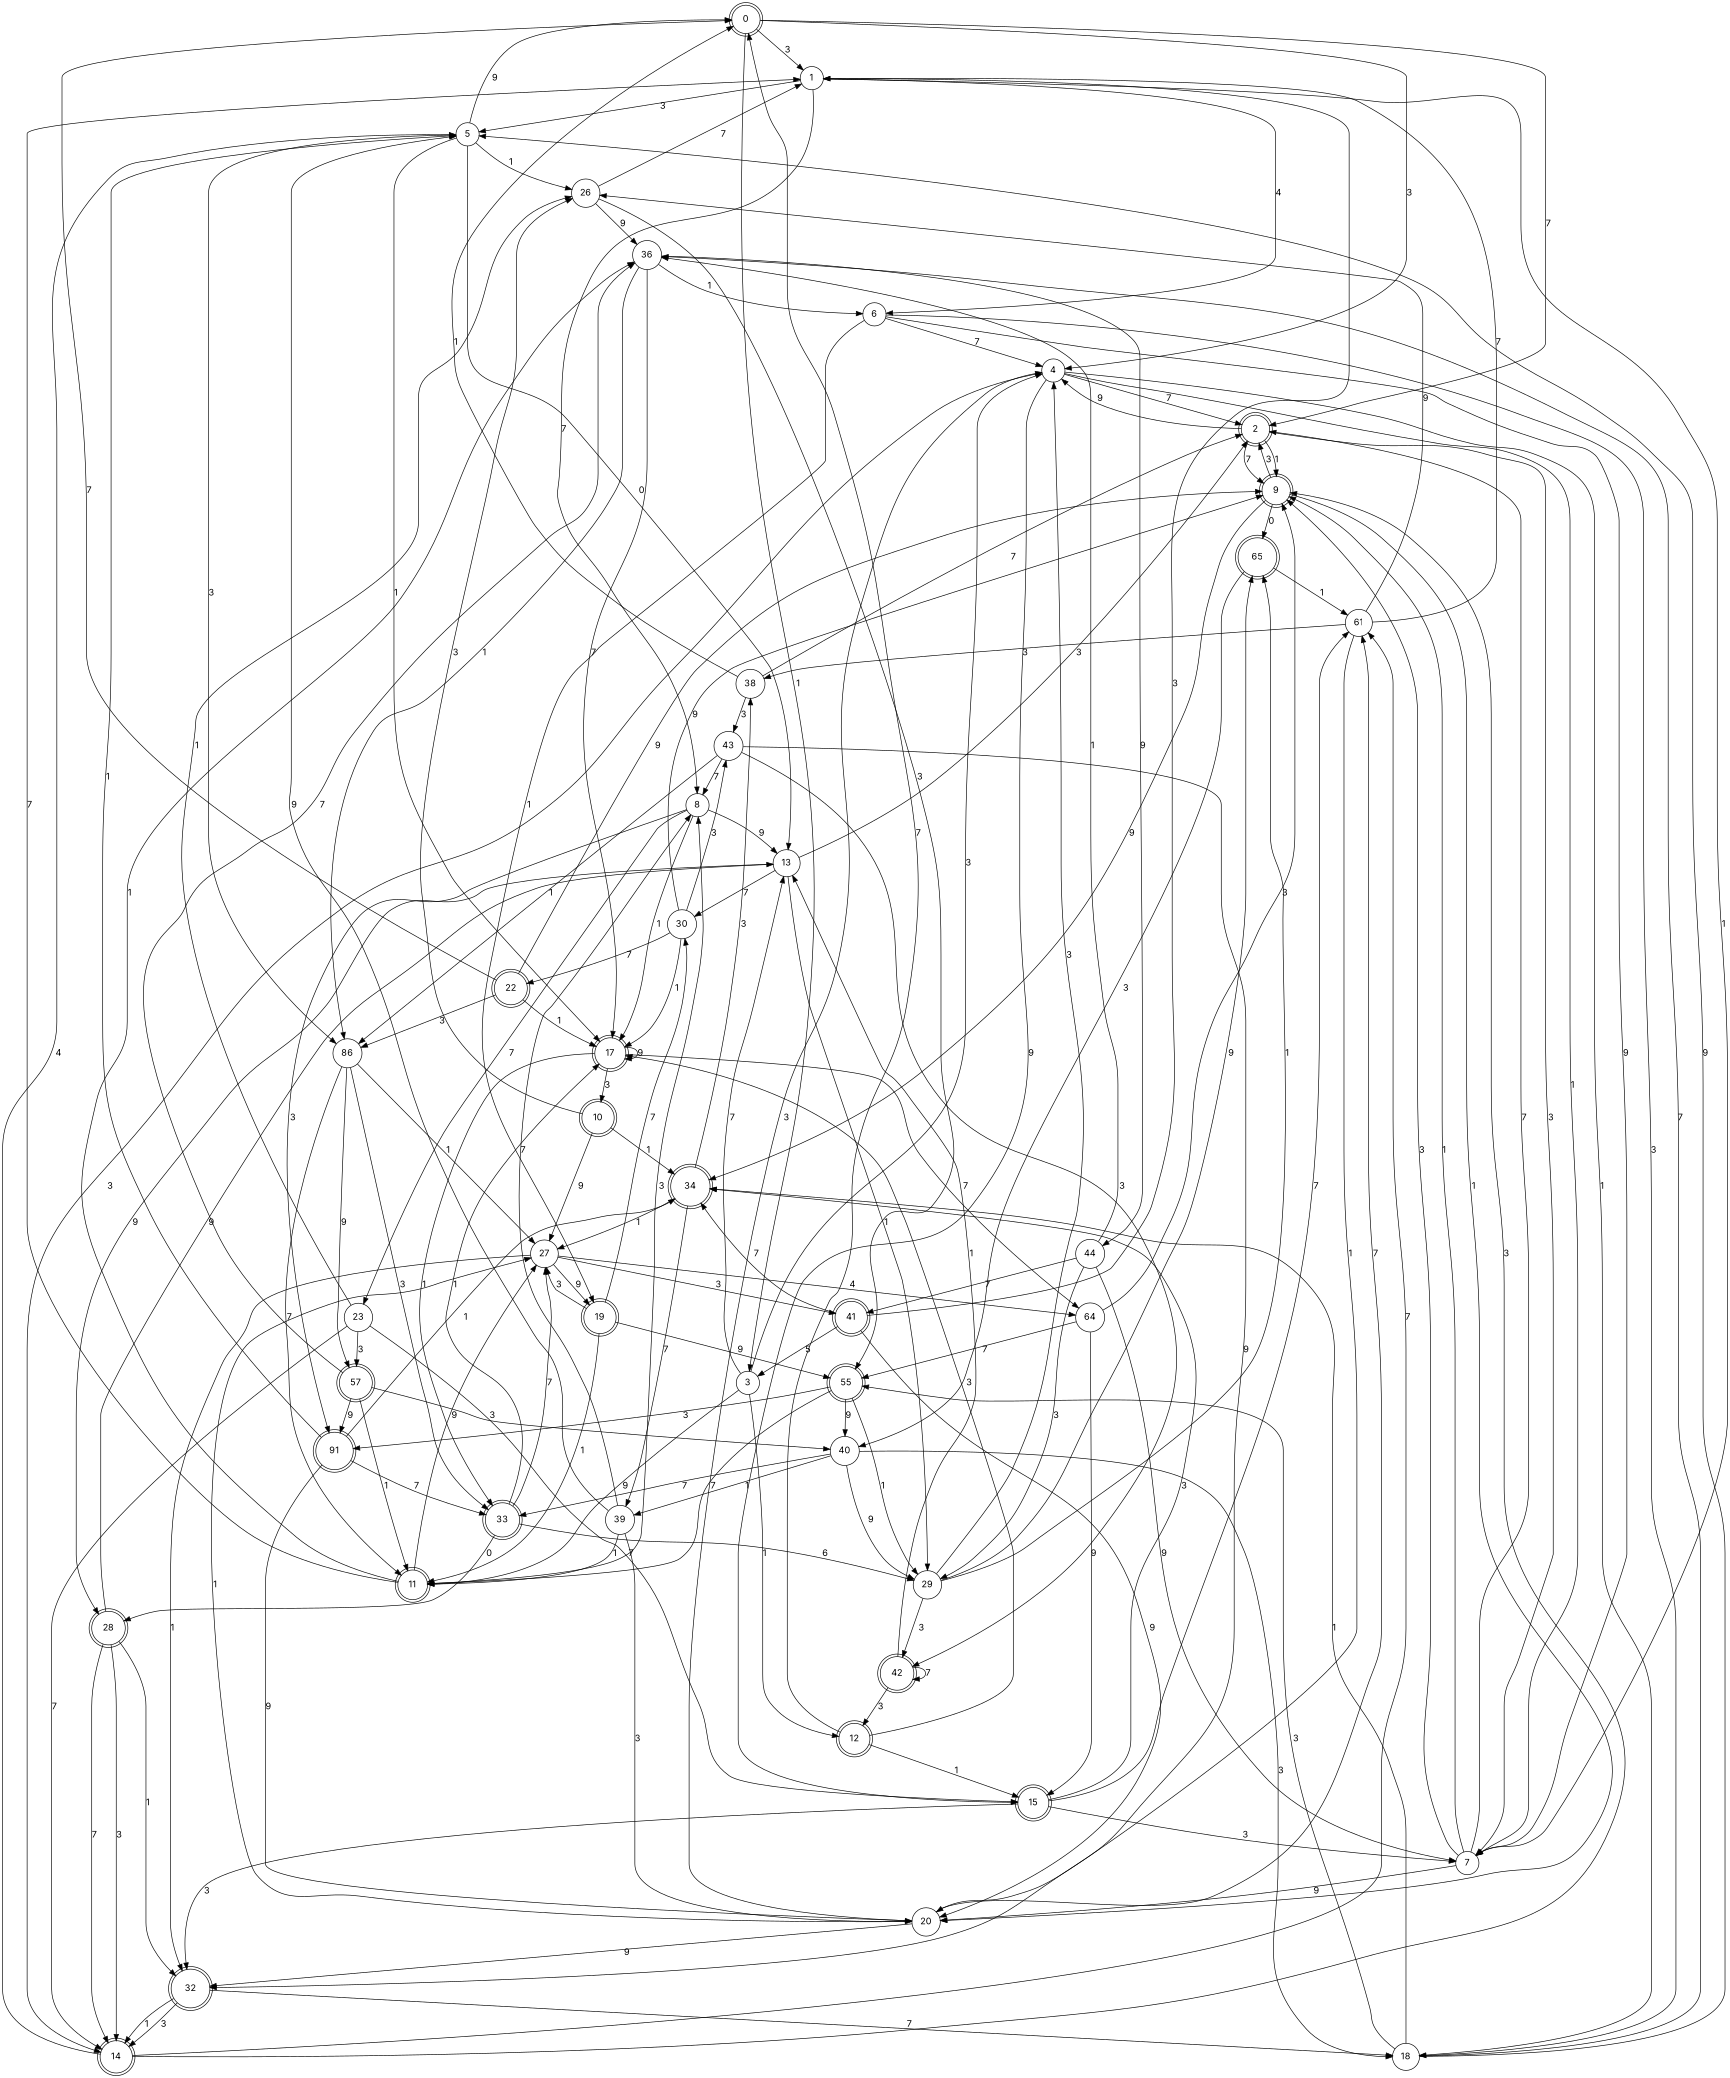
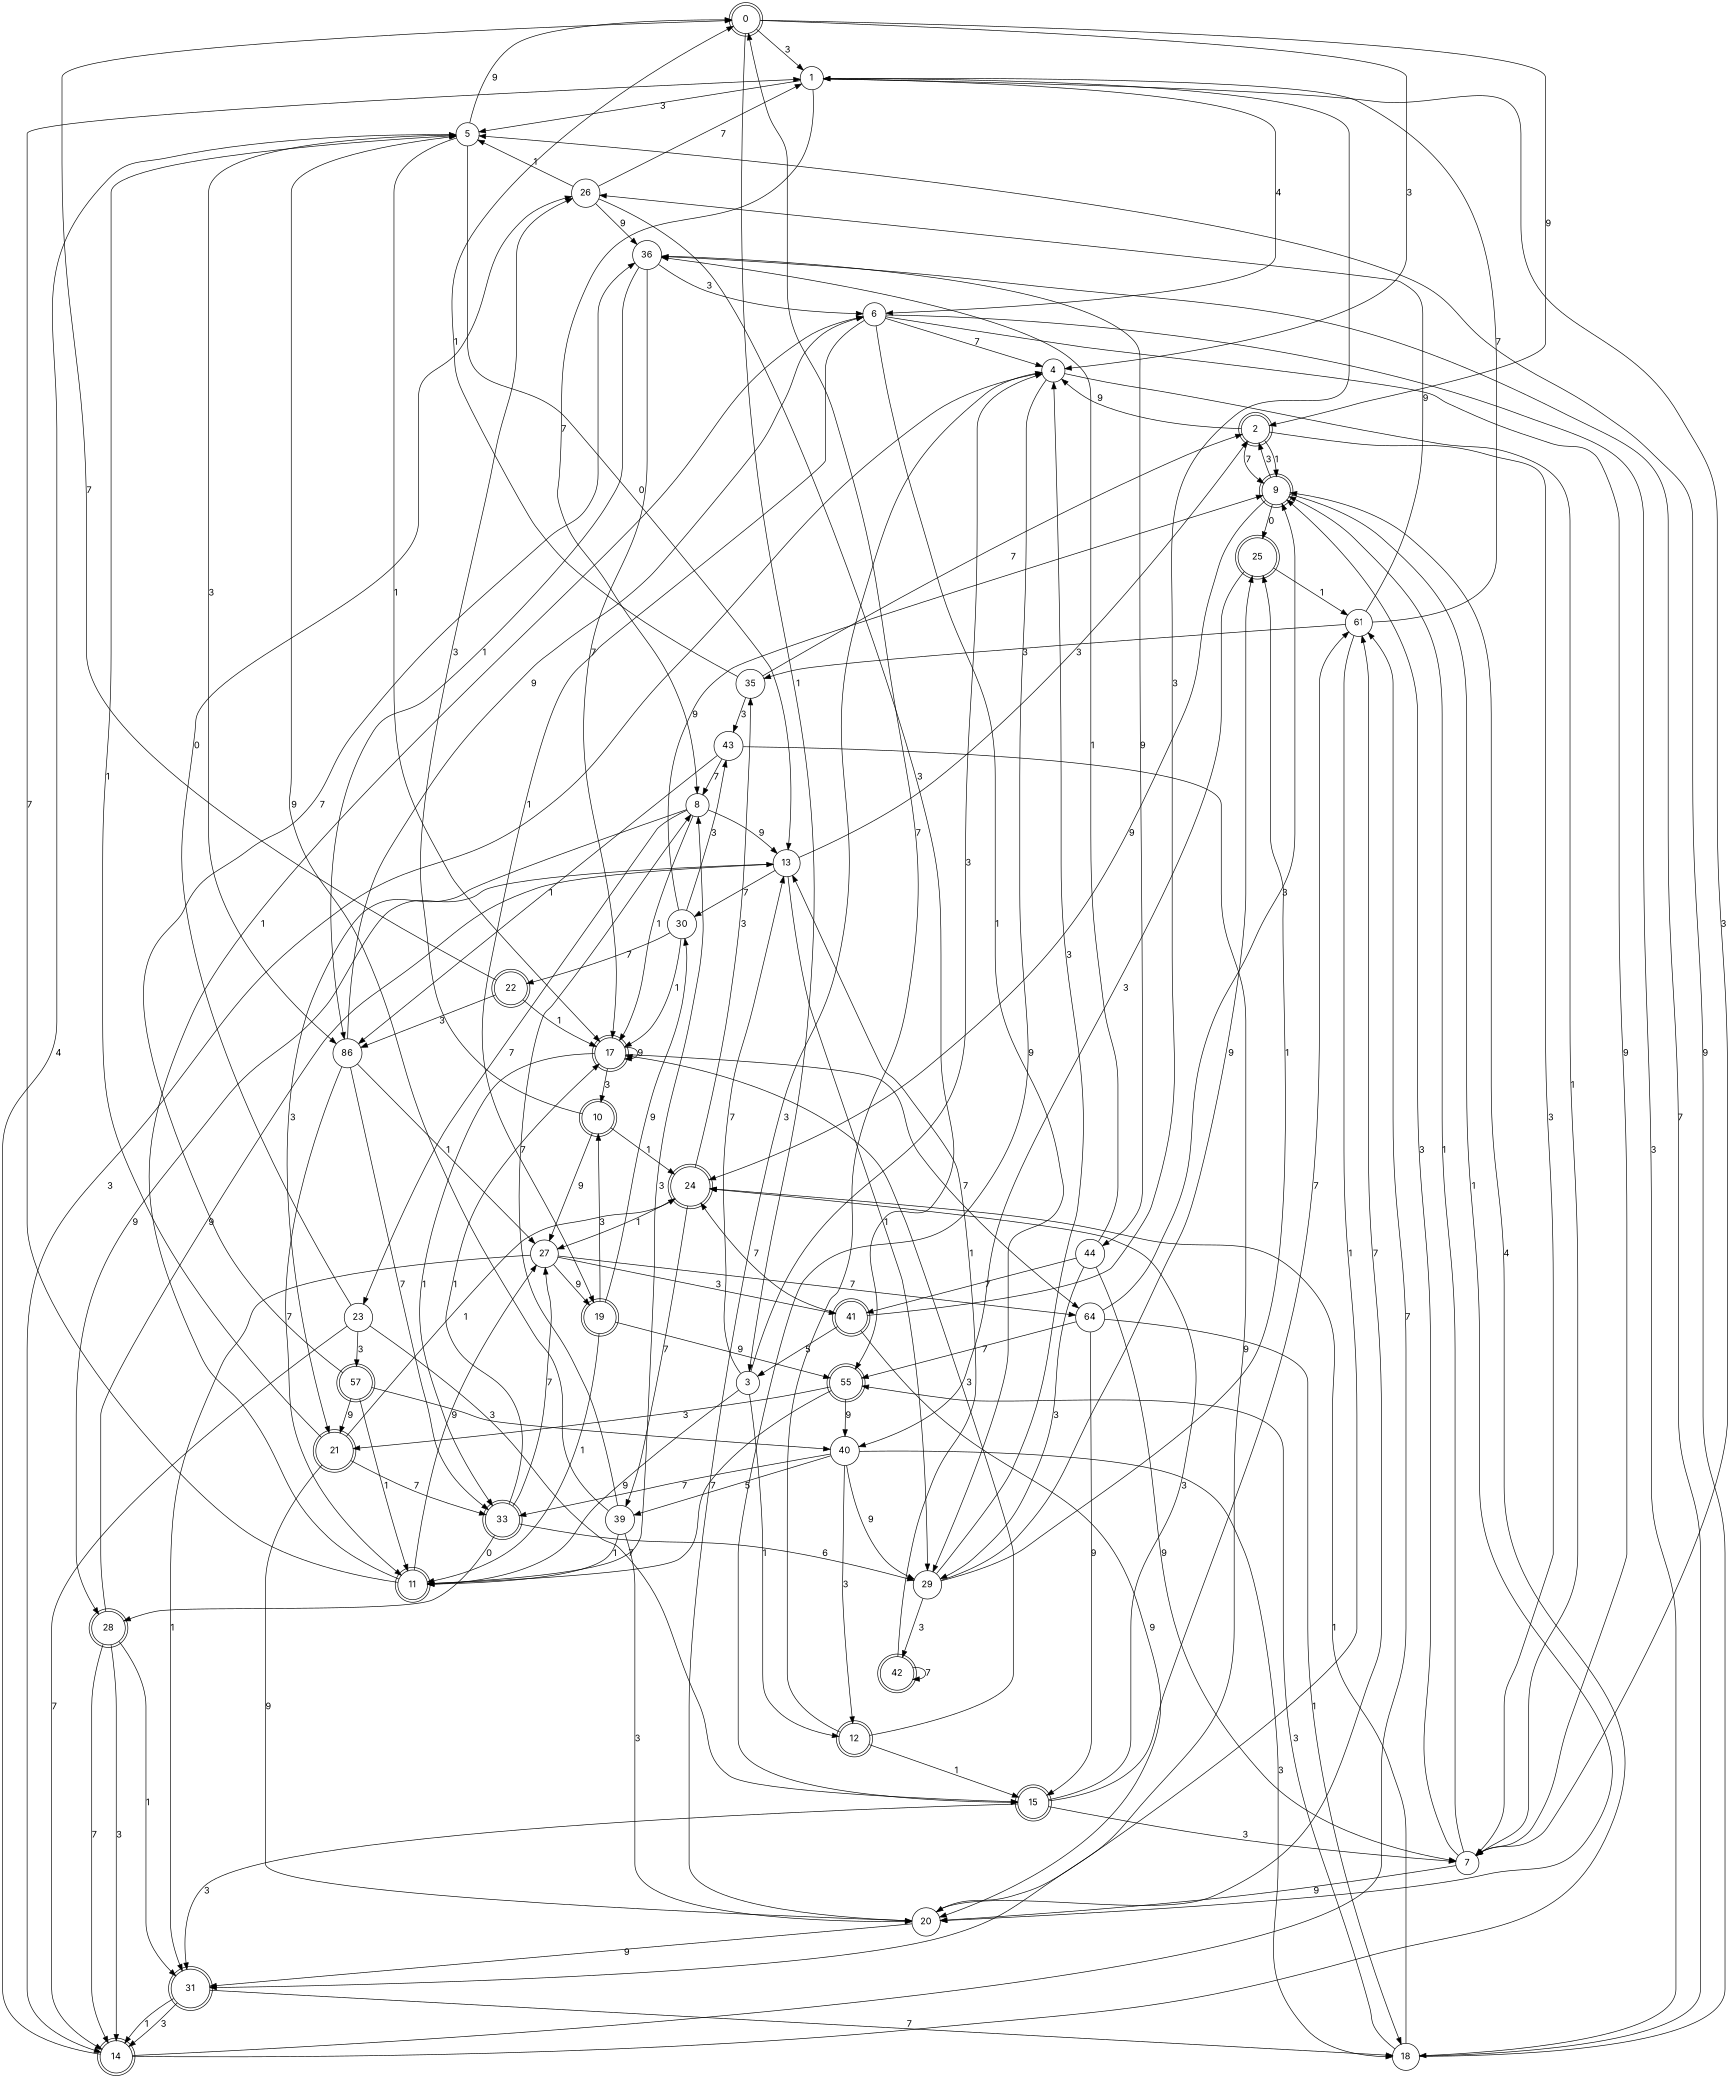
edge "5" -> "26": reversed
edge "0" -> "2": label "7" -> "9"
edge "36" -> "6": label "1" -> "3"
edge "4" -> "2": removed, label "7"
node "65": label "65" -> "25"
edge "22" -> "9": removed, label "9"
node "38": label "38" -> "35"
edge "23" -> "26": label "1" -> "0"
edge "11" -> "36": now "11" -> "6"
edge "1" -> "7": label "1" -> "3"
edge "7" -> "2": removed, label "7"
edge "4" -> "18": now "64" -> "18"
edge "19" -> "30": label "7" -> "9"
node "34": label "34" -> "24"
edge "43" -> "42": removed, label "3"
edge "86" -> "57": now "86" -> "6"
edge "14" -> "9": label "3" -> "4"
edge "86" -> "33": label "3" -> "7"
edge "27" -> "64": label "4" -> "7"
edge "19" -> "27": now "19" -> "10"
node "91": label "91" -> "21"
edge "55" -> "29": now "6" -> "29"
edge "40" -> "39": label "1" -> "5"
edge "42" -> "12": now "40" -> "12"
edge "20" -> "27": removed, label "1"
node "32": label "32" -> "31"
